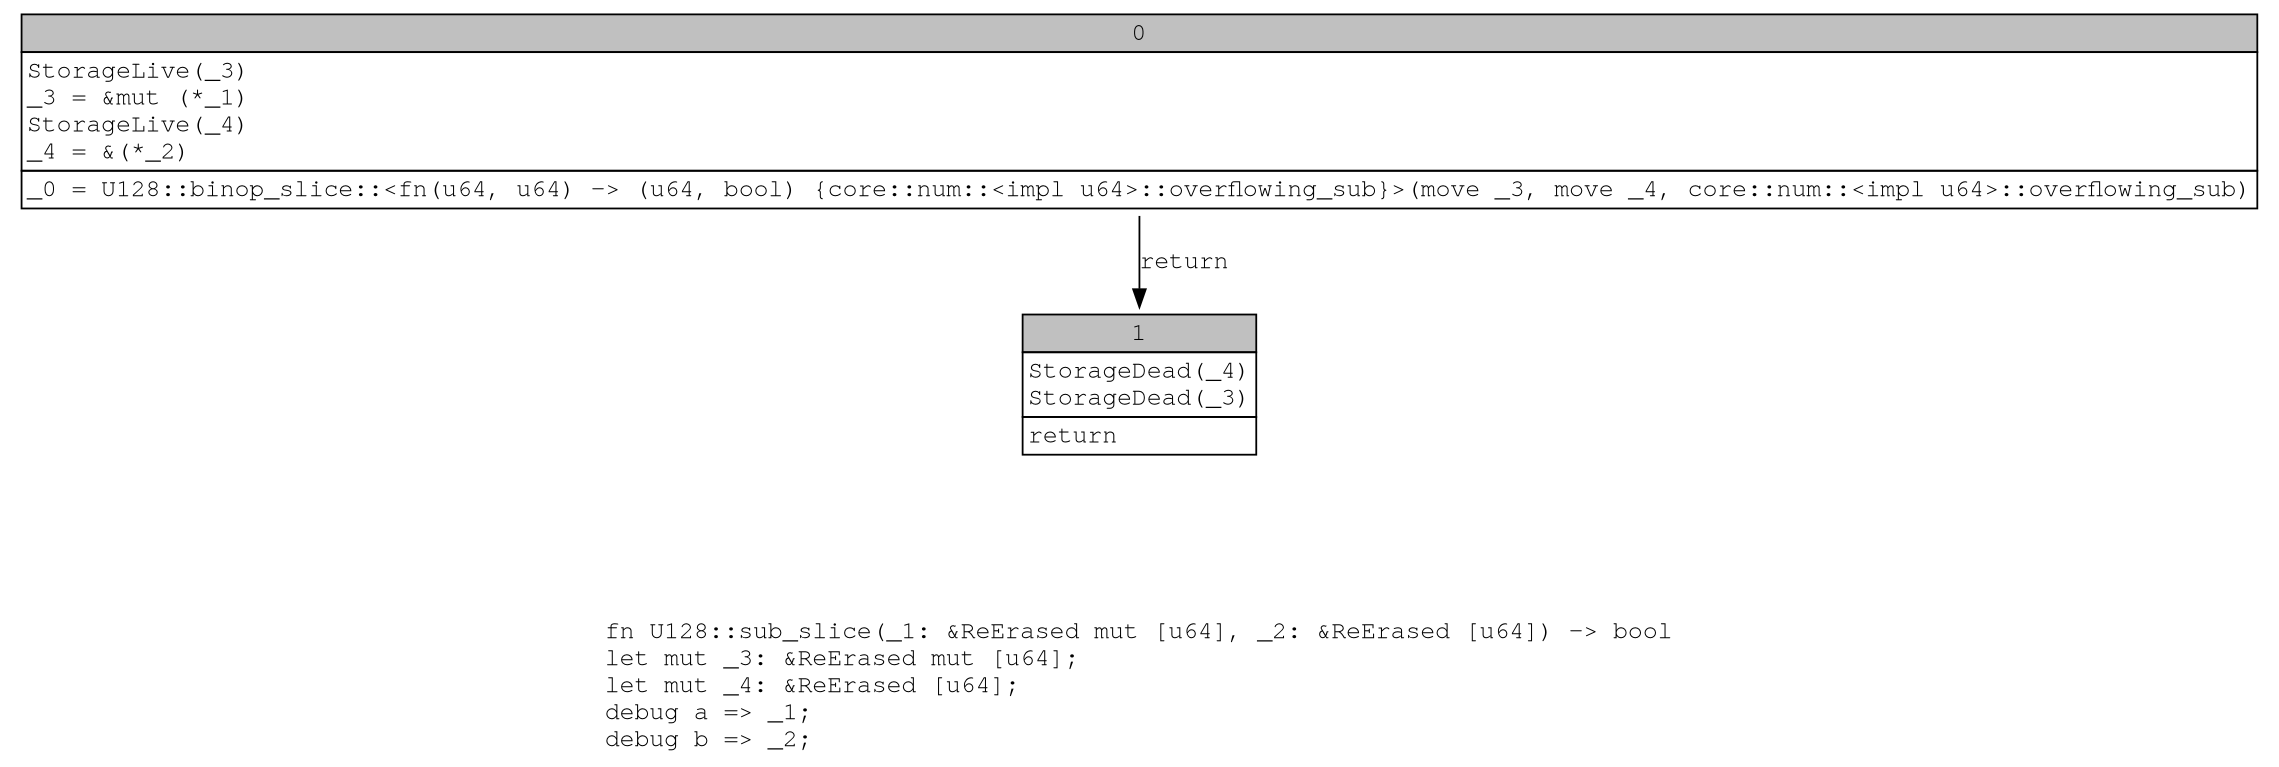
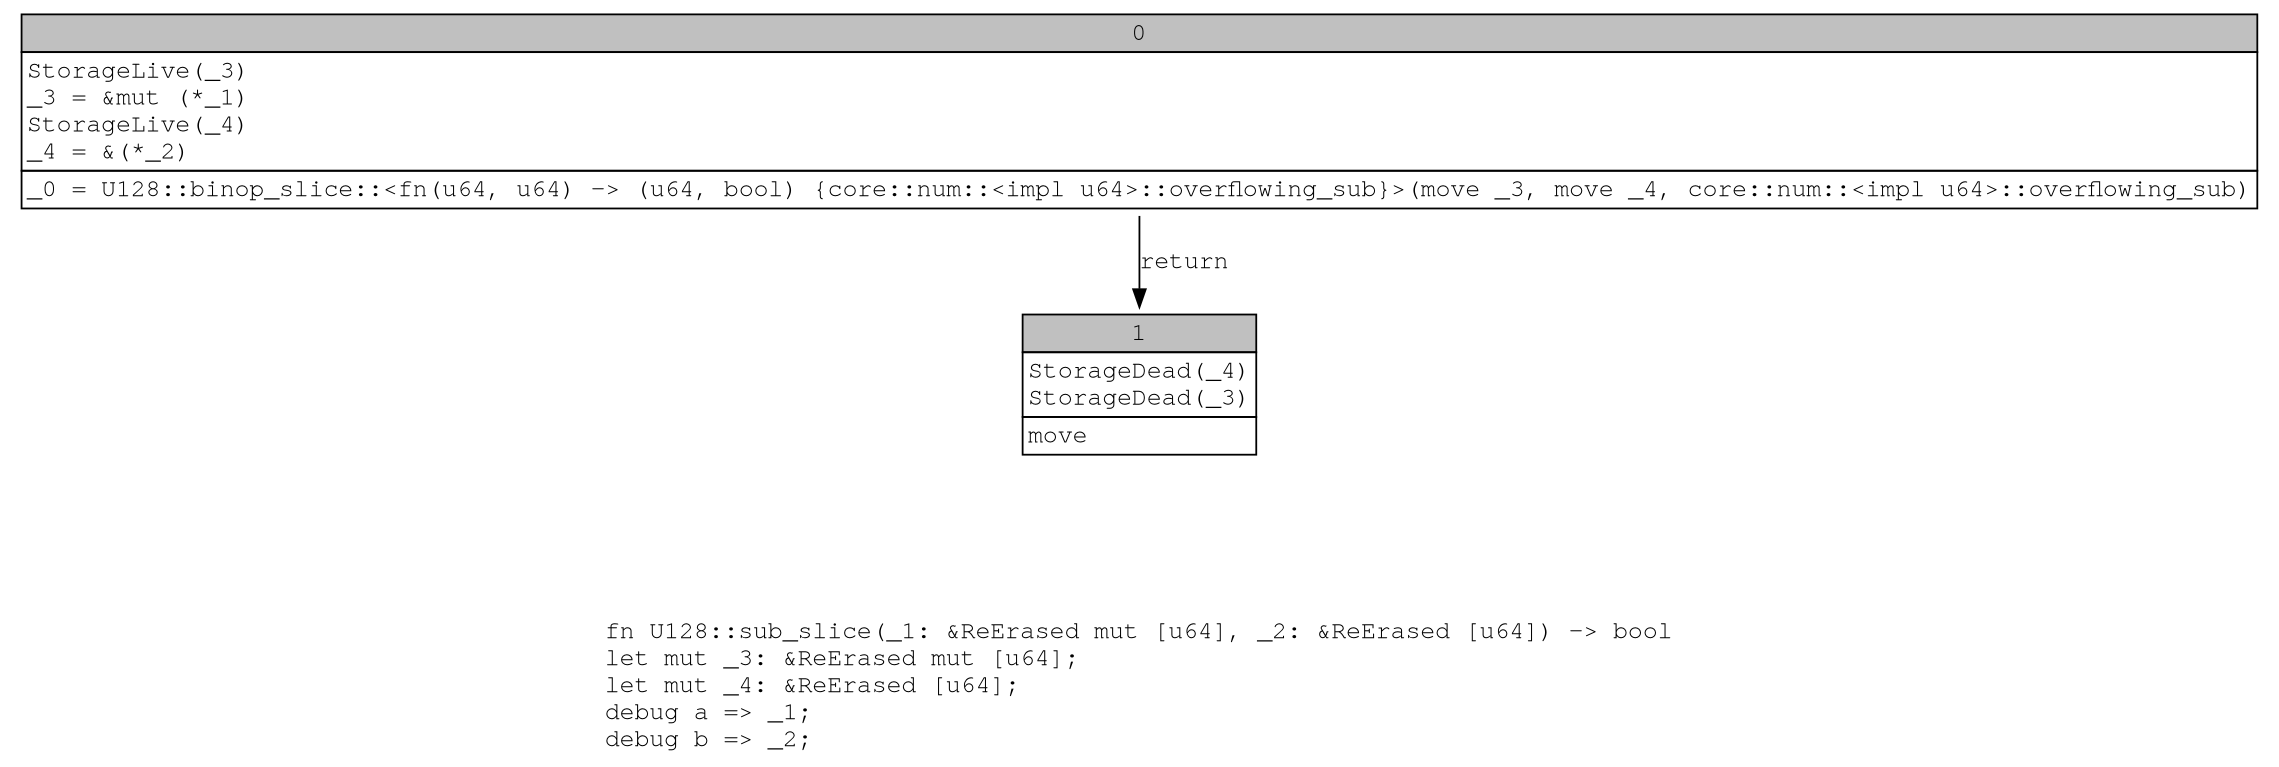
node "1": text "return" -> "move"
